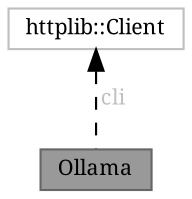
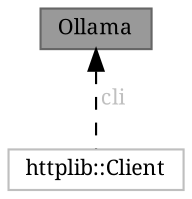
edge "Ollama" -> "httplib::Client": reversed
